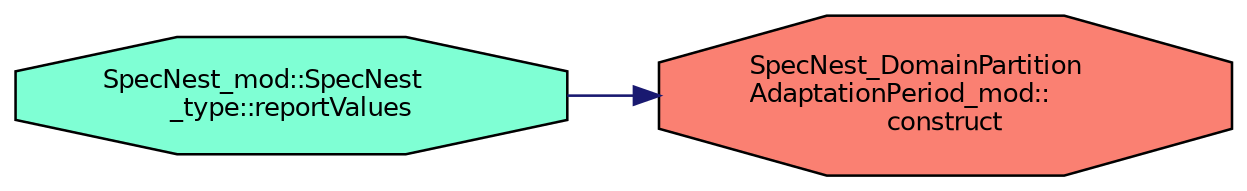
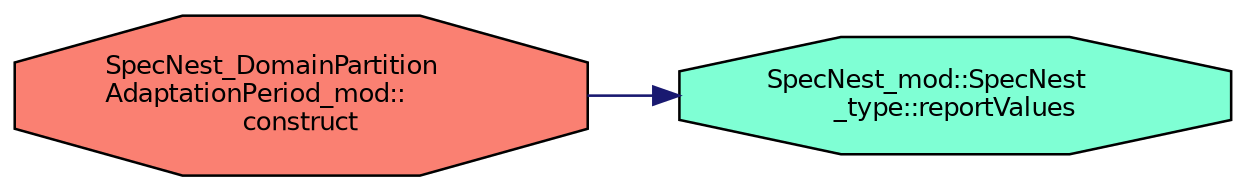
edge "SpecNest_mod::SpecNest _type::reportValues" -> "SpecNest_DomainPartition AdaptationPeriod_mod:: construct": reversed
